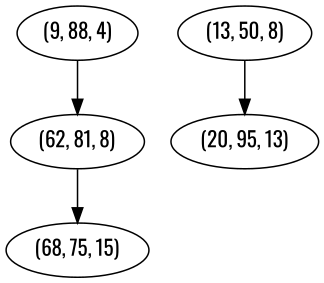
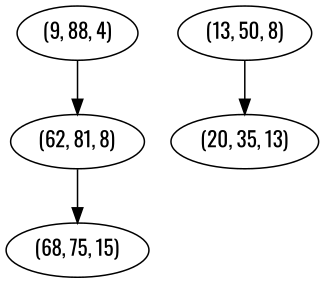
node "(20, 95, 13)": label "(20, 95, 13)" -> "(20, 35, 13)"
